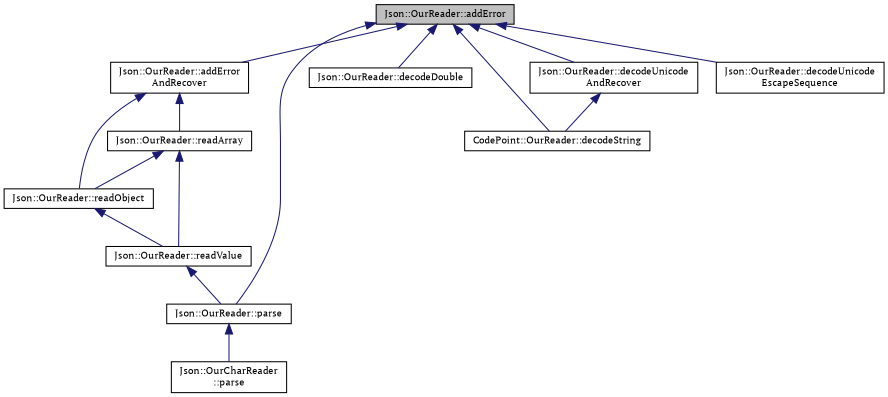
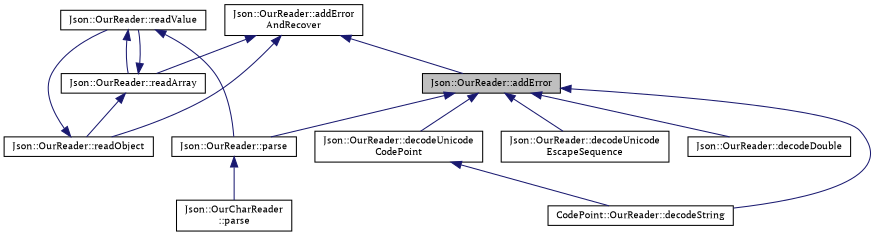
edge "Json::OurReader::addError AndRecover" -> "Json::OurReader::addError": reversed
edge "Json::OurReader::readArray" -> "Json::OurReader::readValue": added
node "Json::OurReader::decodeUnicode AndRecover": label "Json::OurReader::decodeUnicode AndRecover" -> "Json::OurReader::decodeUnicode CodePoint"
